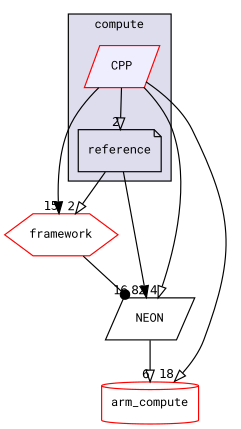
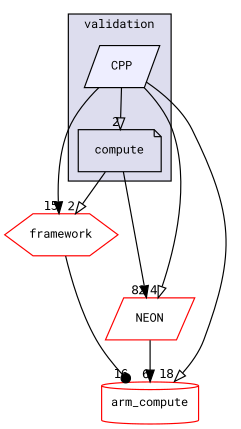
cluster "compute": label "compute" -> "validation"
node "CPP": color red -> black
node "reference": label "reference" -> "compute"
edge "framework" -> "NEON": now "framework" -> "arm_compute"
node "NEON": color black -> red
edge "NEON" -> "arm_compute": arrowhead onormal -> normal
